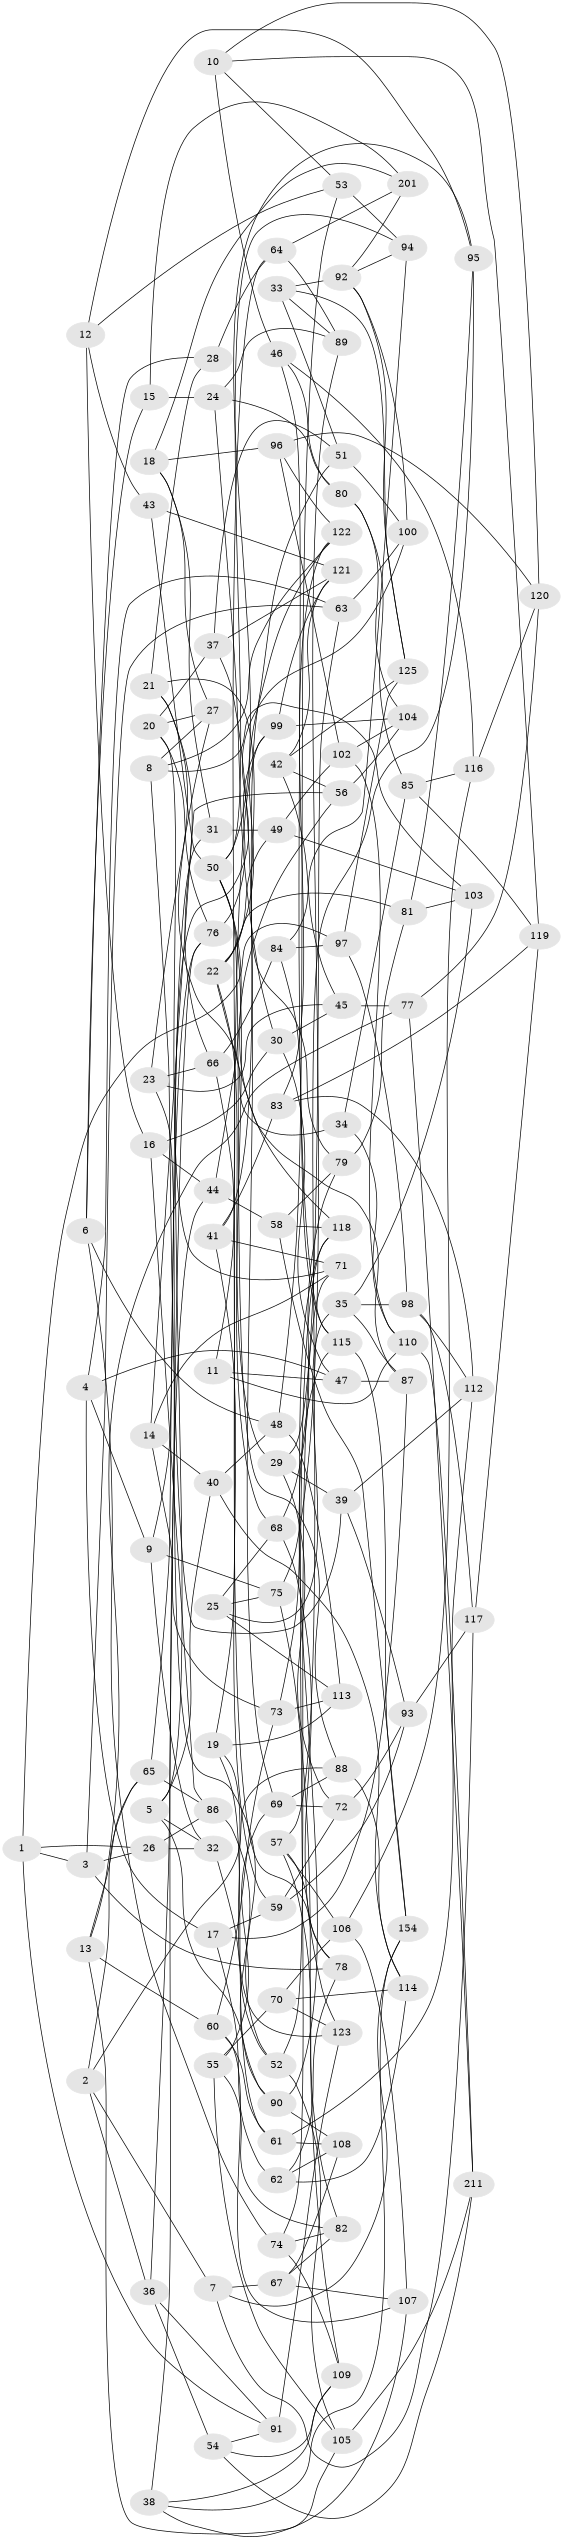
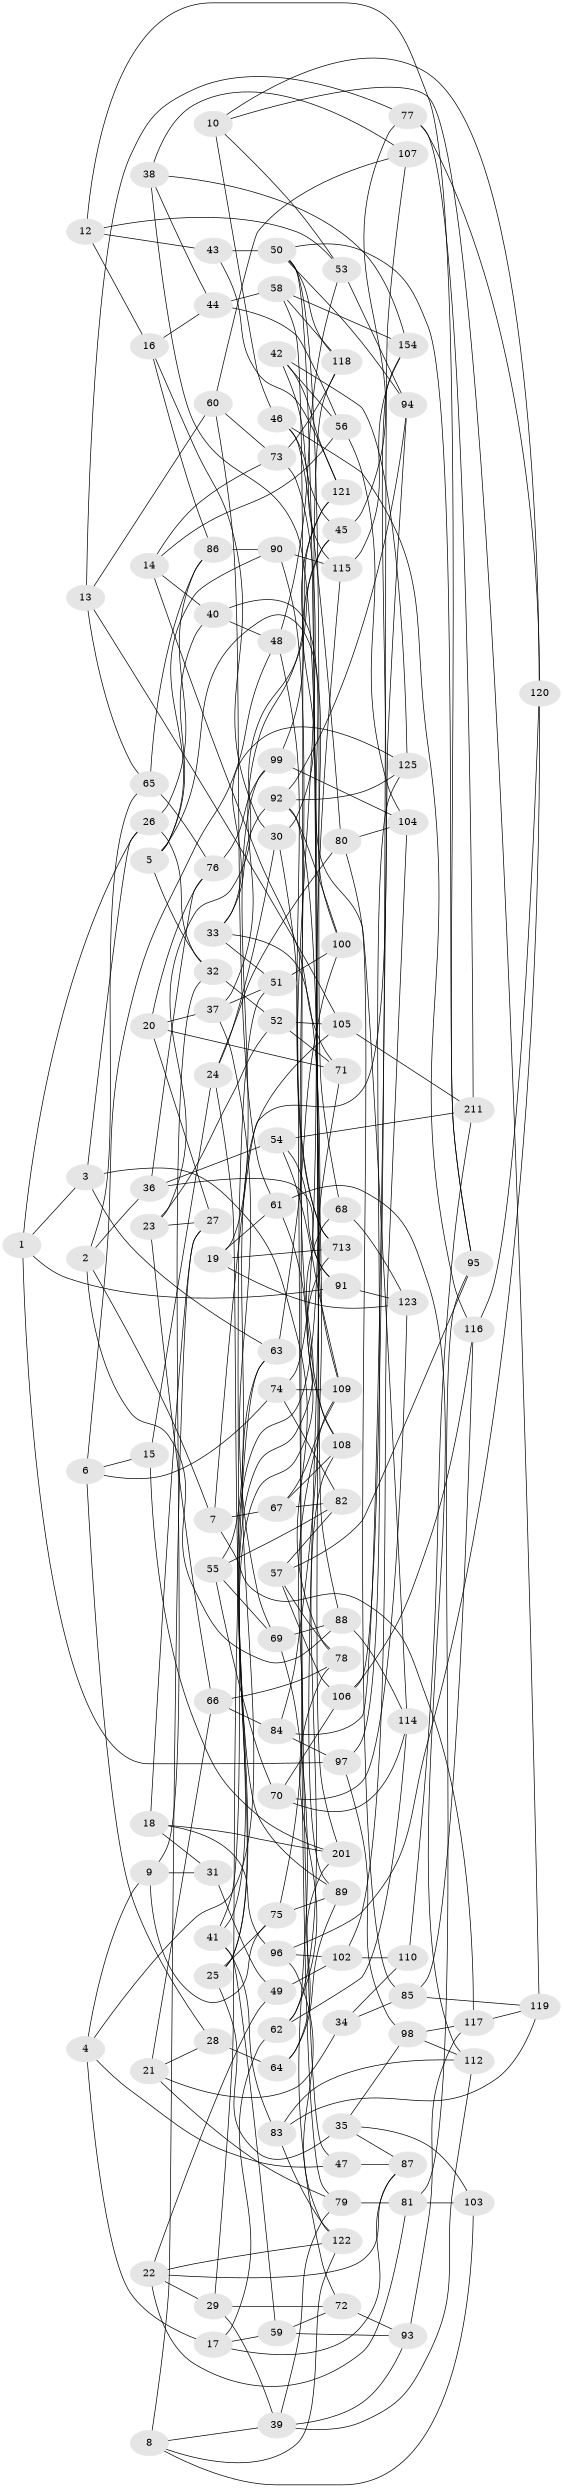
edge "49" -- "103": removed
edge "79" -- "68": now "79" -- "39"
node "11": removed
node "113": label "113" -> "713"
edge "67" -- "107": now "67" -- "109"
